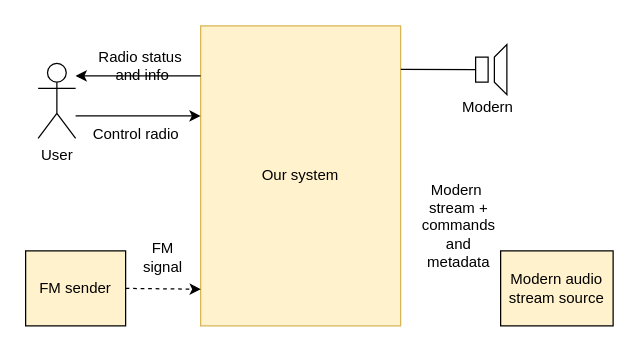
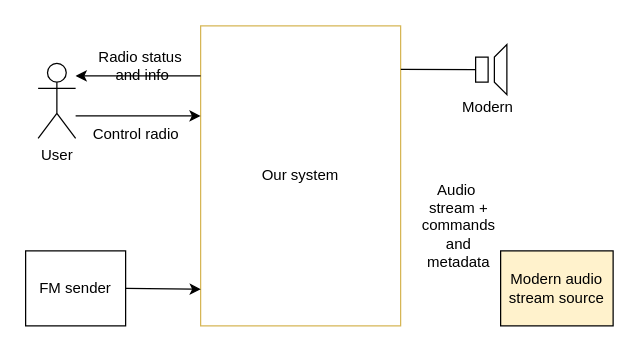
node "Our system": fillcolor #fff2cc -> #ffffff
node "Modern stream + commands and metadata": label "Modern stream + commands and metadata" -> "Audio stream + commands and metadata"
node "FM signal": removed
node "FM sender": fillcolor #fff2cc -> #ffffff
edge "FM sender" -> "Our system": style dashed -> solid
